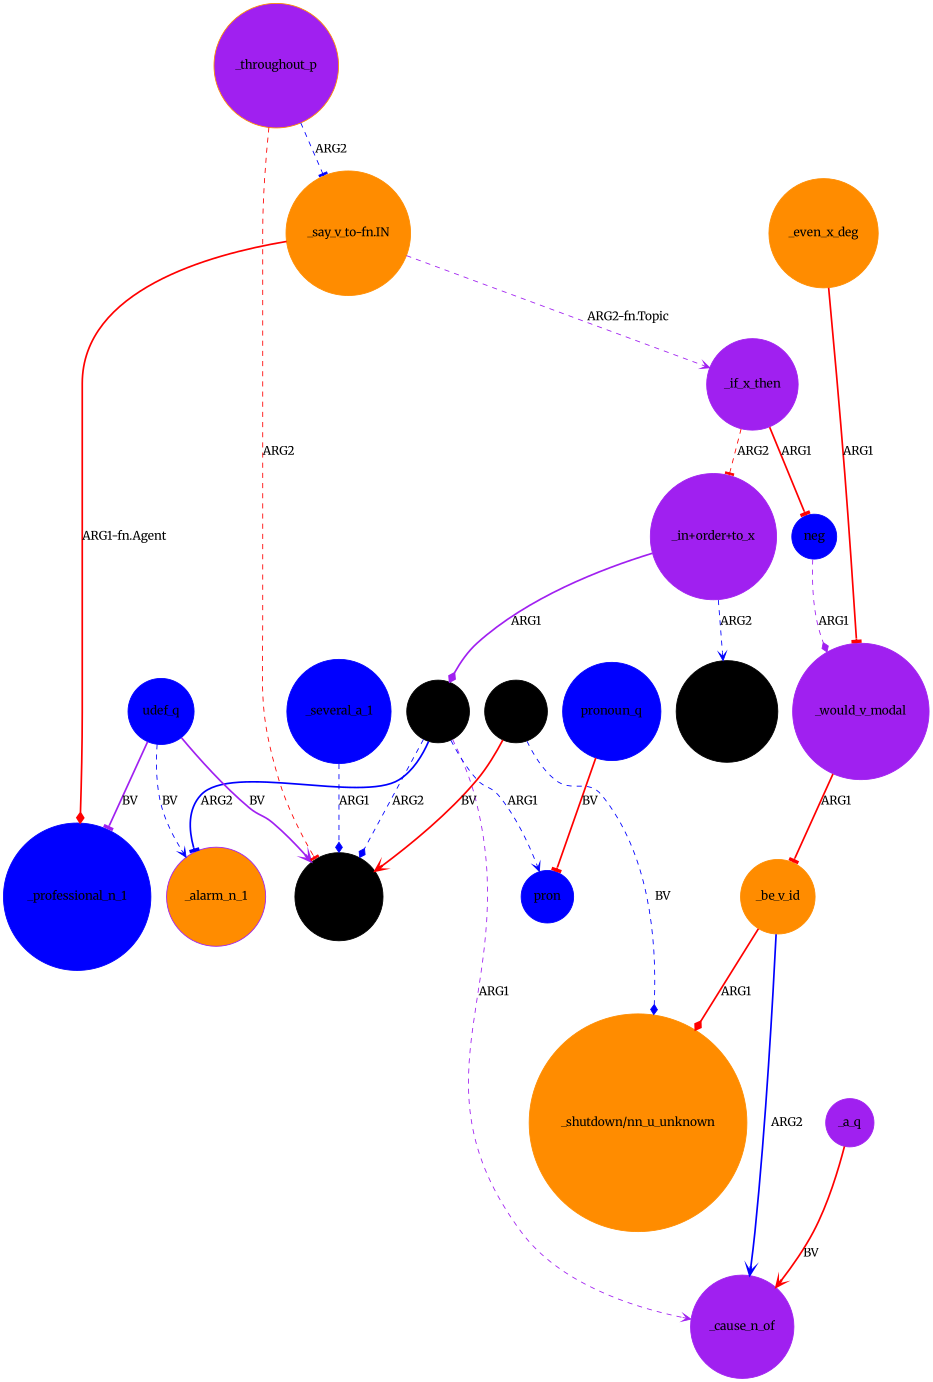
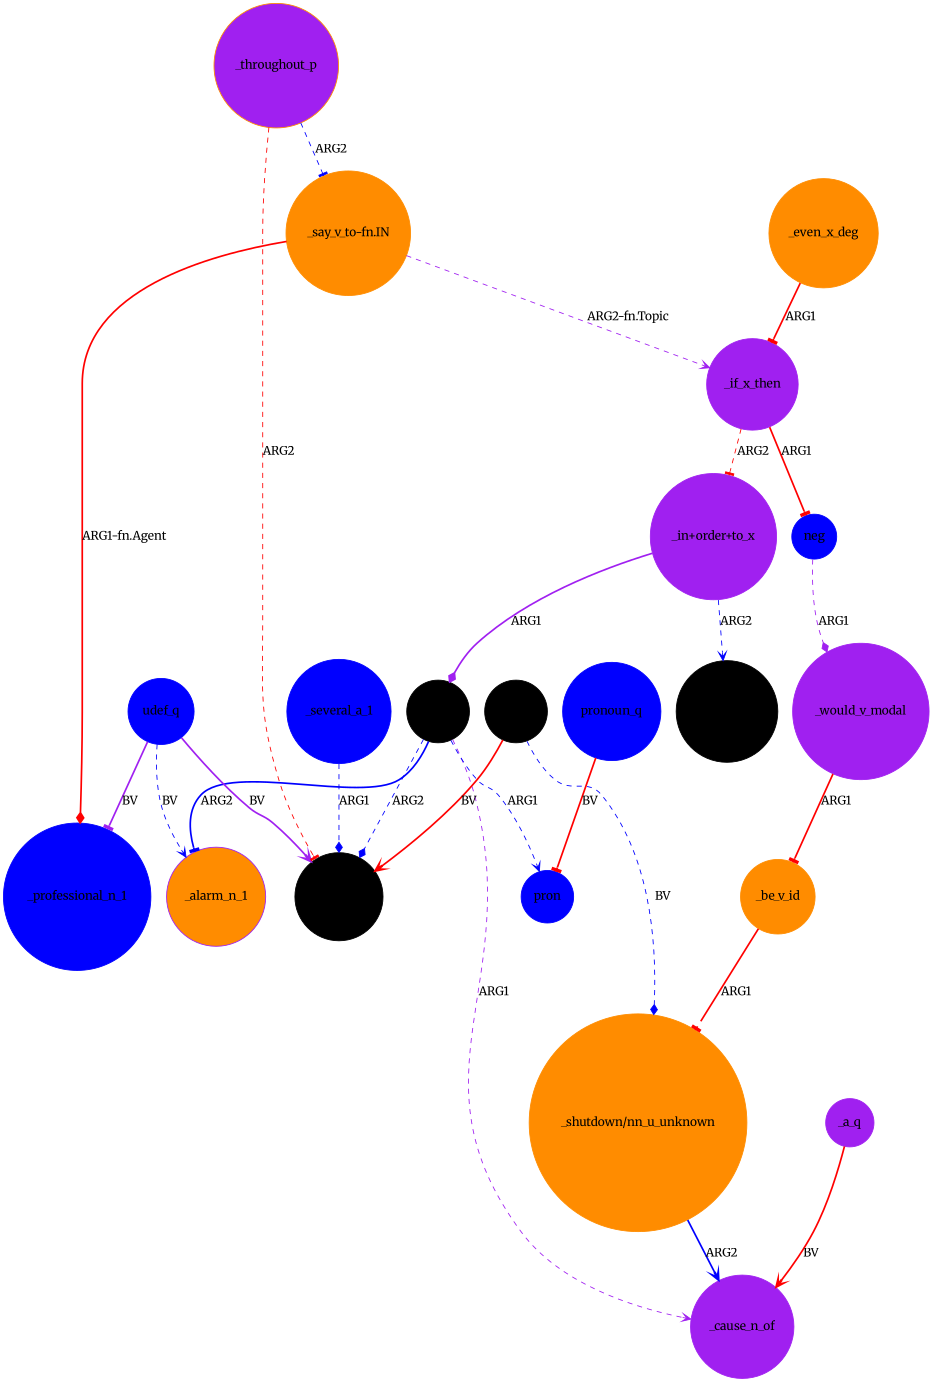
edge "_even_x_deg" -> "_would_v_modal": now "_even_x_deg" -> "_if_x_then"
edge "_be_v_id" -> "_shutdown/nn_u_unknown": arrowhead diamond -> tee
edge "_be_v_id" -> "_cause_n_of": now "_shutdown/nn_u_unknown" -> "_cause_n_of"
